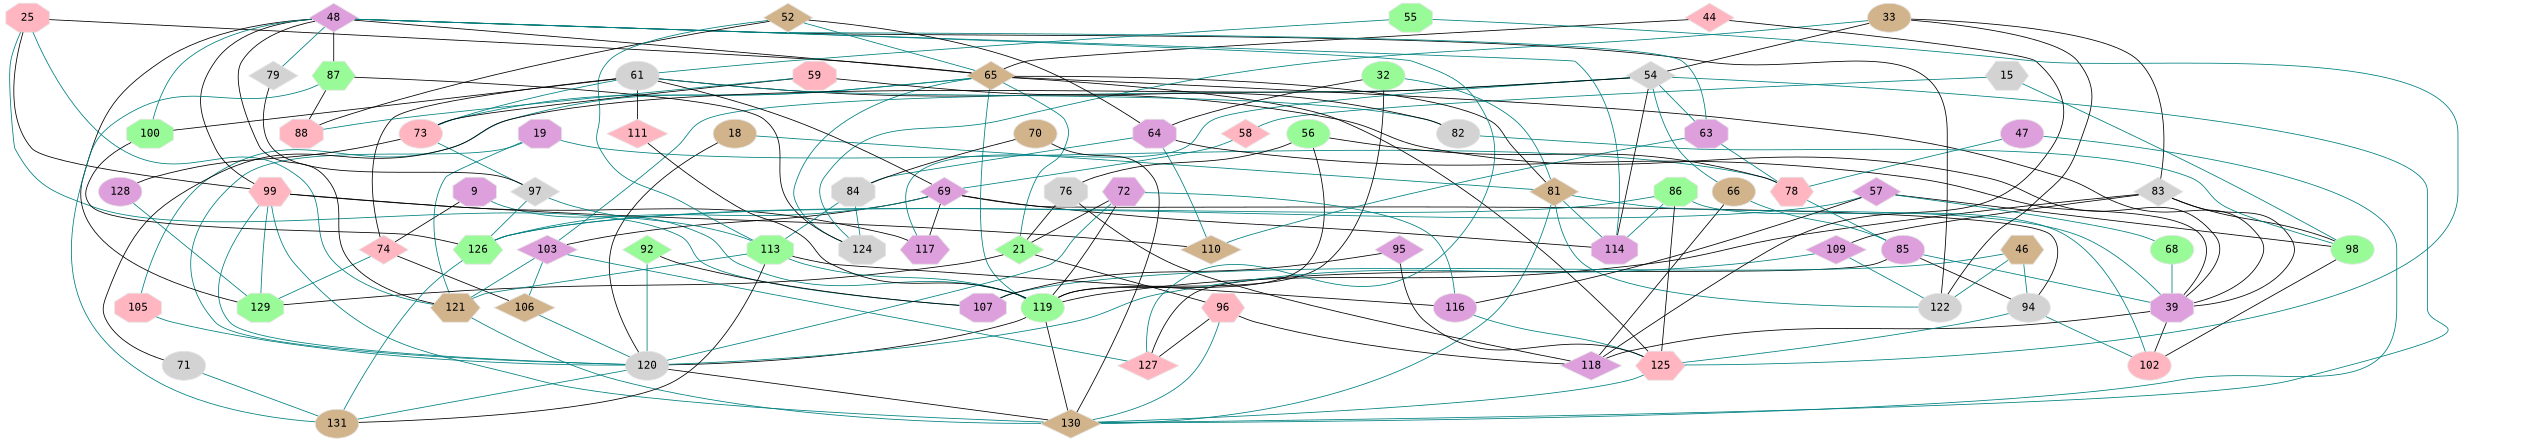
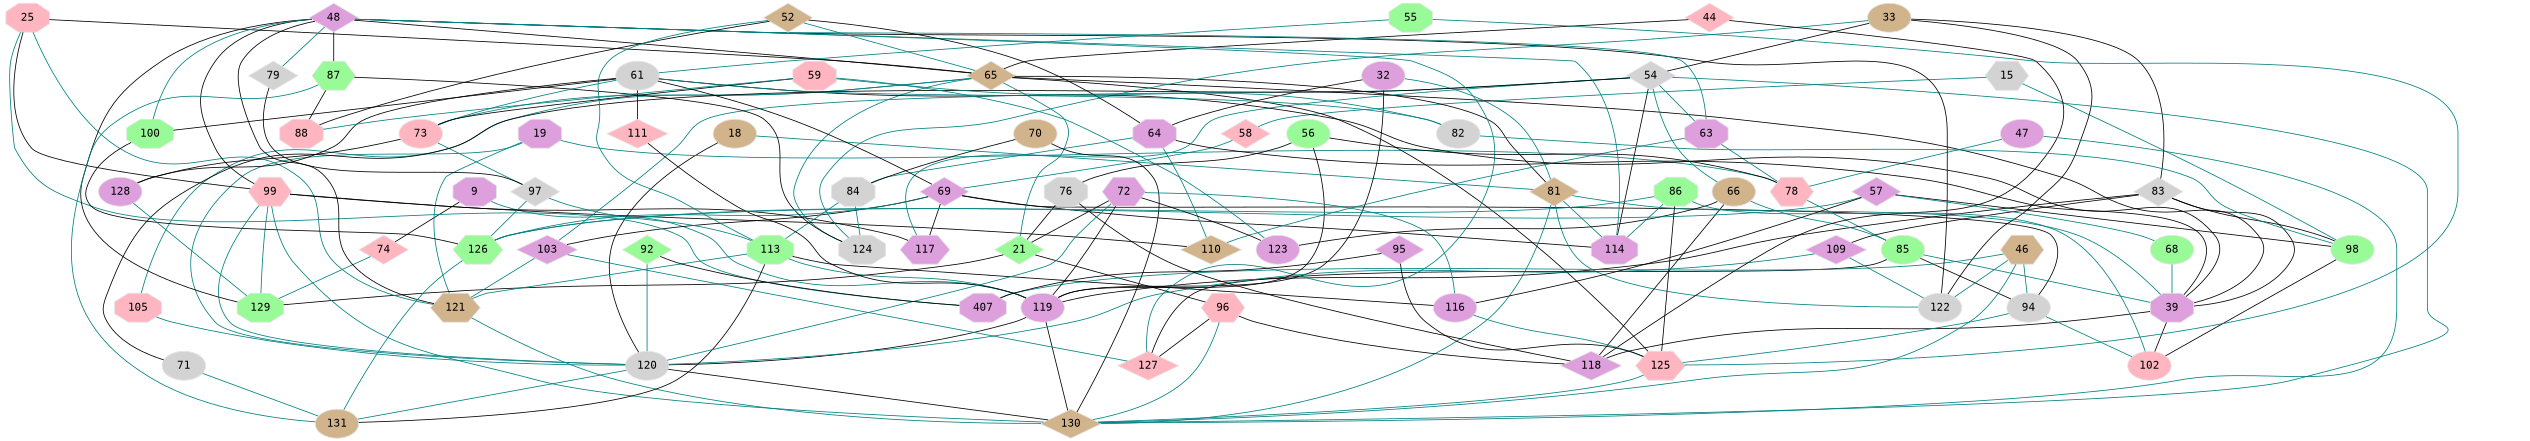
node "32": fillcolor palegreen -> plum
edge "59" -- "82": color black -> teal
edge "61" -- "74": now "61" -- "128"
edge "65" -- "119": removed
node "123": added
node "85": fillcolor plum -> palegreen
node "106": removed
node "107": label "107" -> "407"
node "119": fillcolor palegreen -> plum
edge "46" -- "130": added
